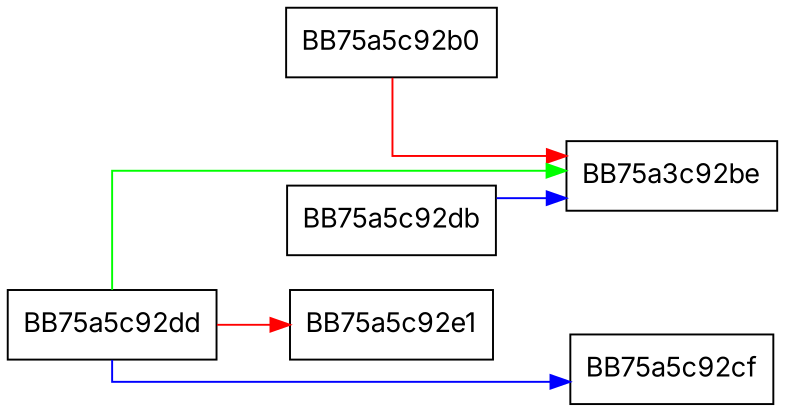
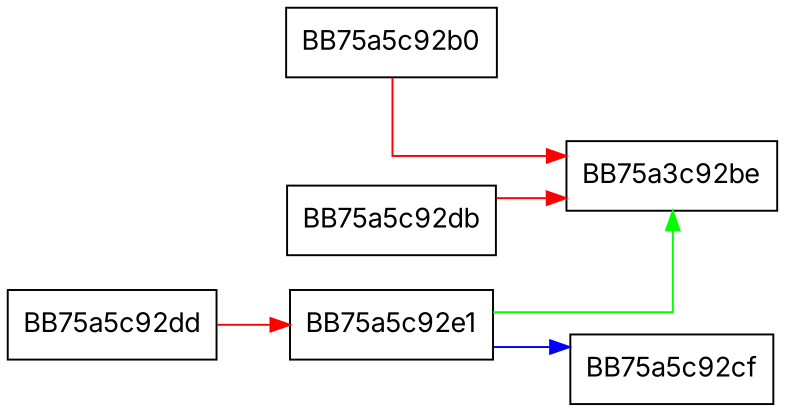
edge "BB75a5c92dd" -> "BB75a3c92be": now "BB75a5c92e1" -> "BB75a3c92be"
edge "BB75a5c92db" -> "BB75a3c92be": color blue -> red
edge "BB75a5c92dd" -> "BB75a5c92cf": now "BB75a5c92e1" -> "BB75a5c92cf"
